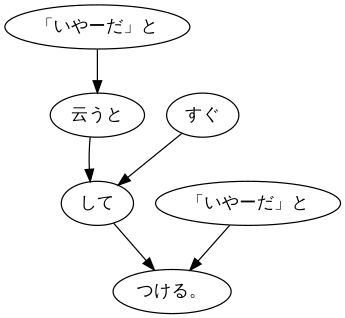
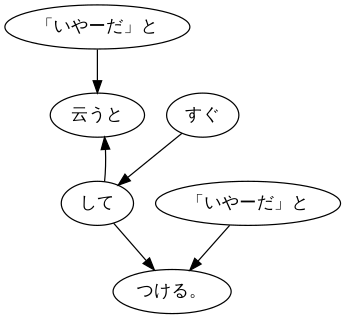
edge "云うと" -> "して": reversed
